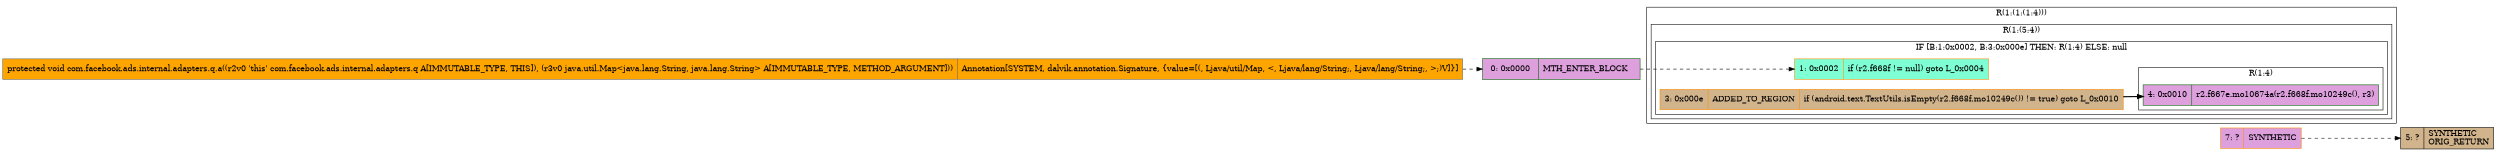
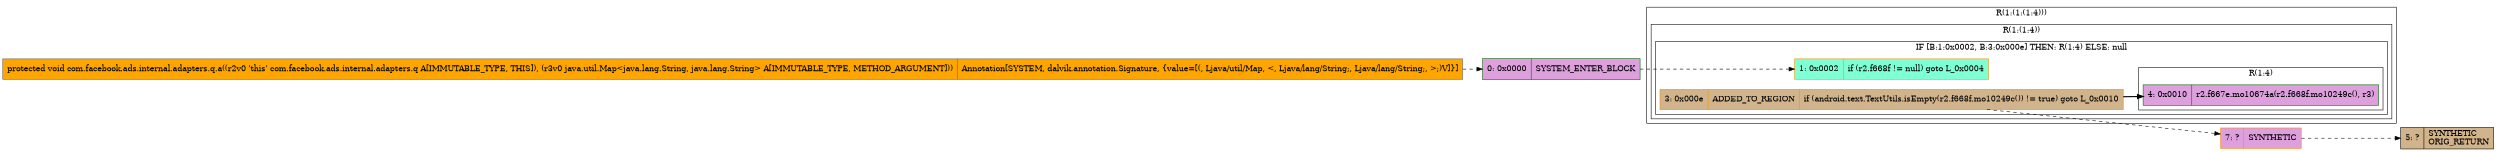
cluster "R(1:(5:4))": label "R(1:(5:4))" -> "R(1:(1:4))"
node "0: 0x0000": text "MTH_ENTER_BLOCK" -> "SYSTEM_ENTER_BLOCK"
edge "3: 0x000e" -> "7: ?": added
